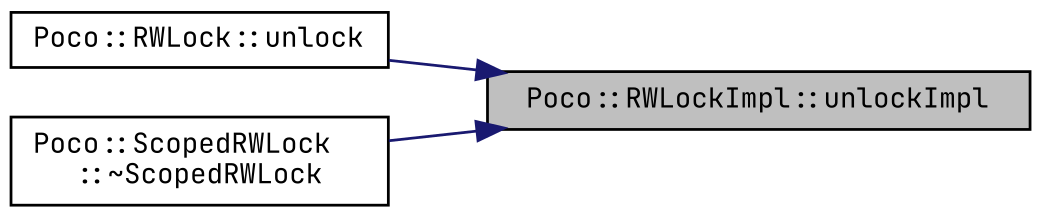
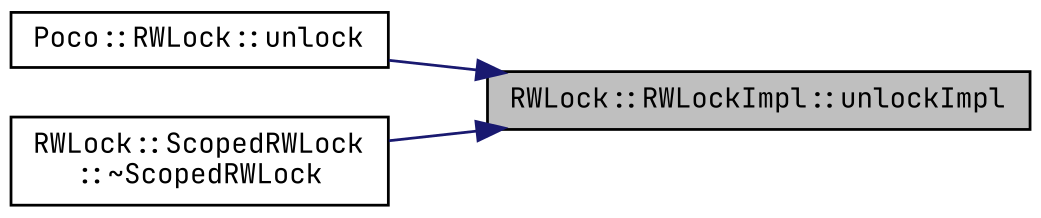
node "Poco::RWLockImpl::unlockImpl": label "Poco::RWLockImpl::unlockImpl" -> "RWLock::RWLockImpl::unlockImpl"
node "Poco::ScopedRWLock ::~ScopedRWLock": label "Poco::ScopedRWLock ::~ScopedRWLock" -> "RWLock::ScopedRWLock ::~ScopedRWLock"
